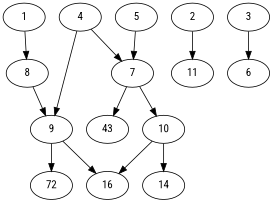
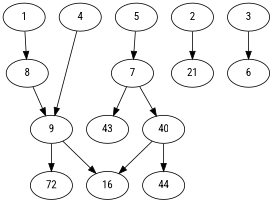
edge "4" -> "7": removed
node "11": label "11" -> "21"
node "10": label "10" -> "40"
node "14": label "14" -> "44"
